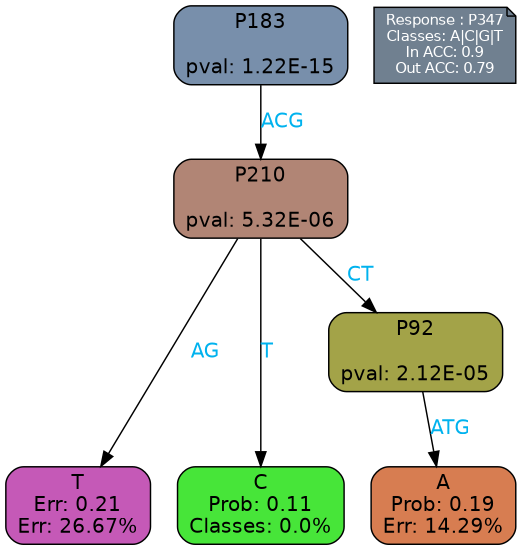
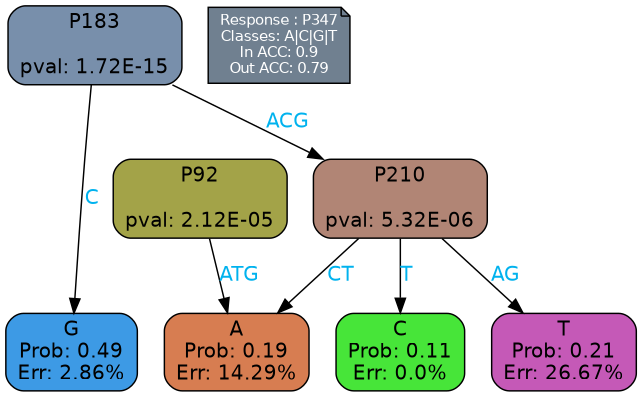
node "P183 pval: 1.22E-15": label "P183 pval: 1.22E-15" -> "P183 pval: 1.72E-15"
edge "P210 pval: 5.32E-06" -> "P92 pval: 2.12E-05": now "P210 pval: 5.32E-06" -> "A Prob: 0.19 Err: 14.29%"
node "G Prob: 0.49 Err: 2.86%": added
node "T Err: 0.21 Err: 26.67%": label "T Err: 0.21 Err: 26.67%" -> "T Prob: 0.21 Err: 26.67%"
node "C Prob: 0.11 Classes: 0.0%": label "C Prob: 0.11 Classes: 0.0%" -> "C Prob: 0.11 Err: 0.0%"
